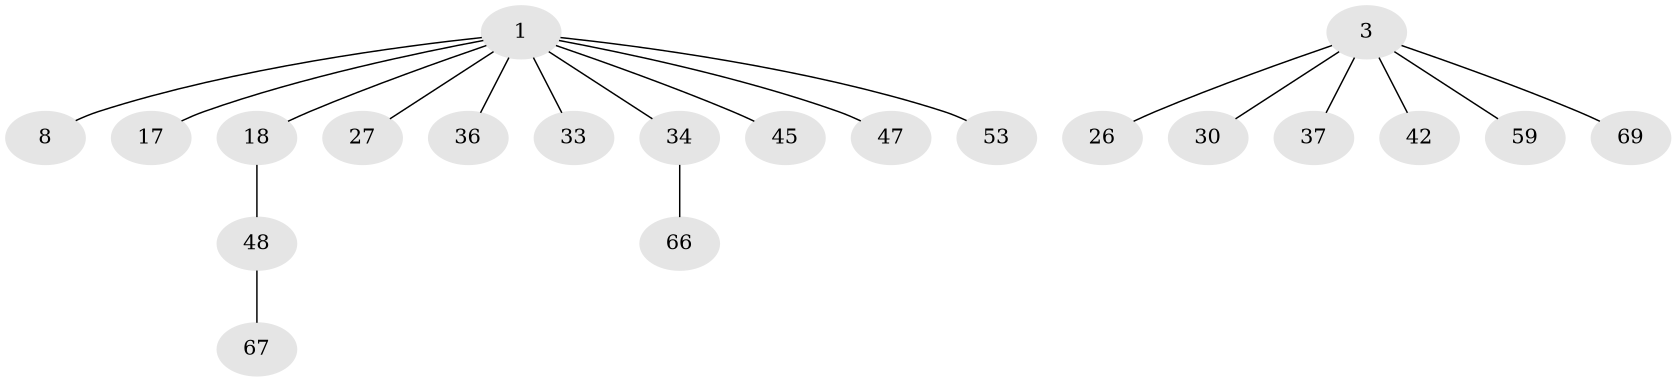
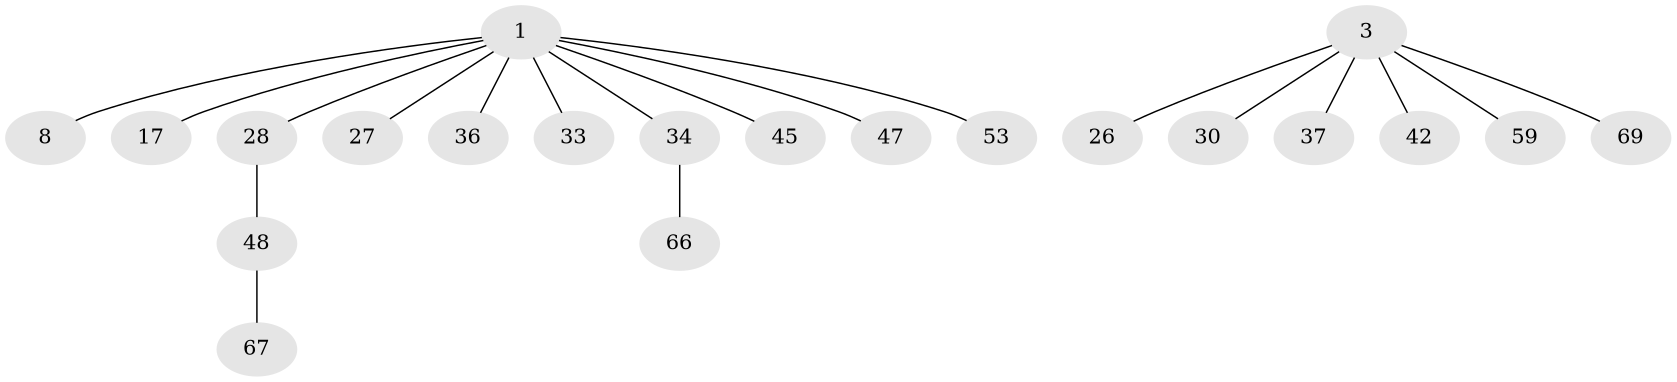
node "18": label "18" -> "28"
